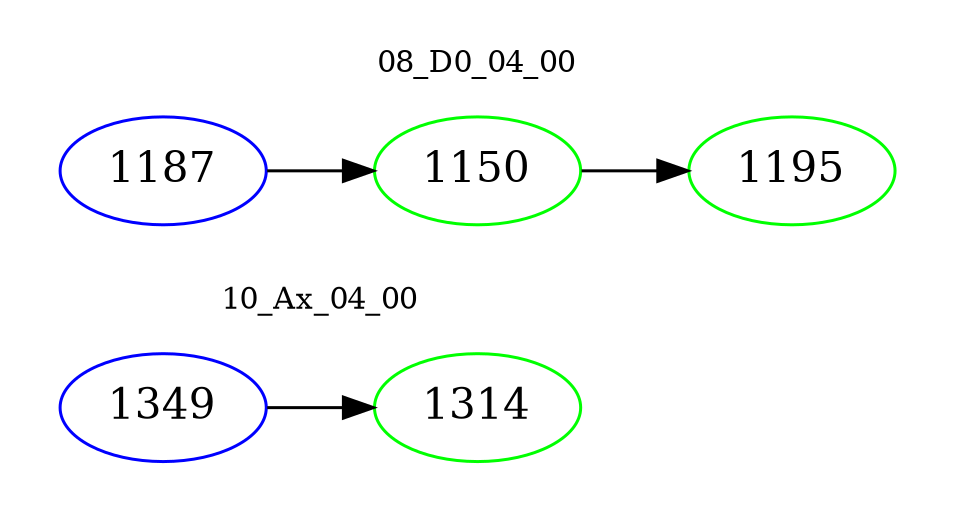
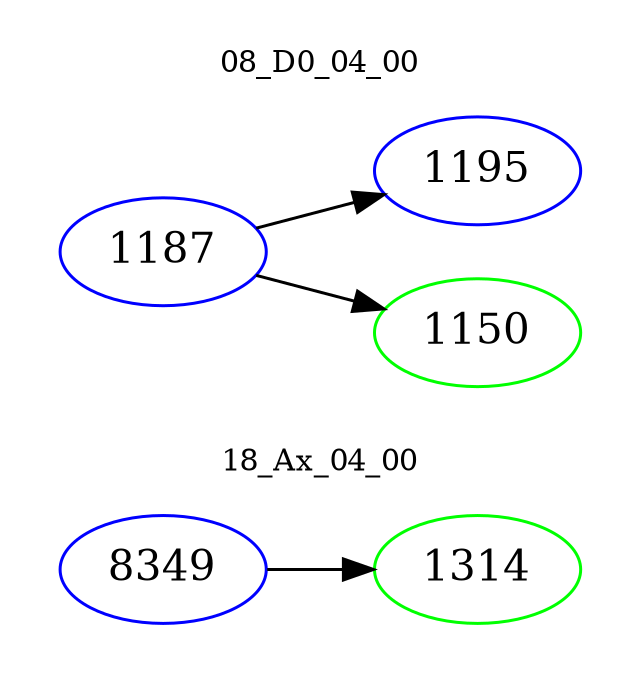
edge "1150" -> "1195": now "1187" -> "1195"
node "1195": color green -> blue
cluster "10_Ax_04_00": label "10_Ax_04_00" -> "18_Ax_04_00"
node "1349": label "1349" -> "8349"
